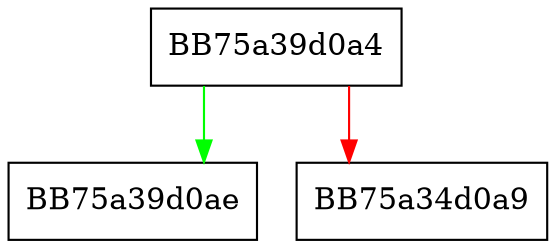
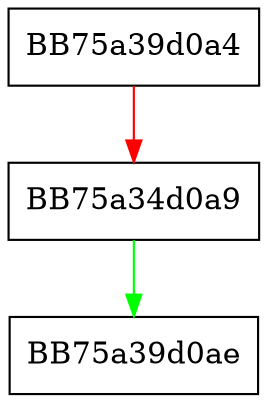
edge "BB75a39d0a4" -> "BB75a39d0ae": now "BB75a34d0a9" -> "BB75a39d0ae"
